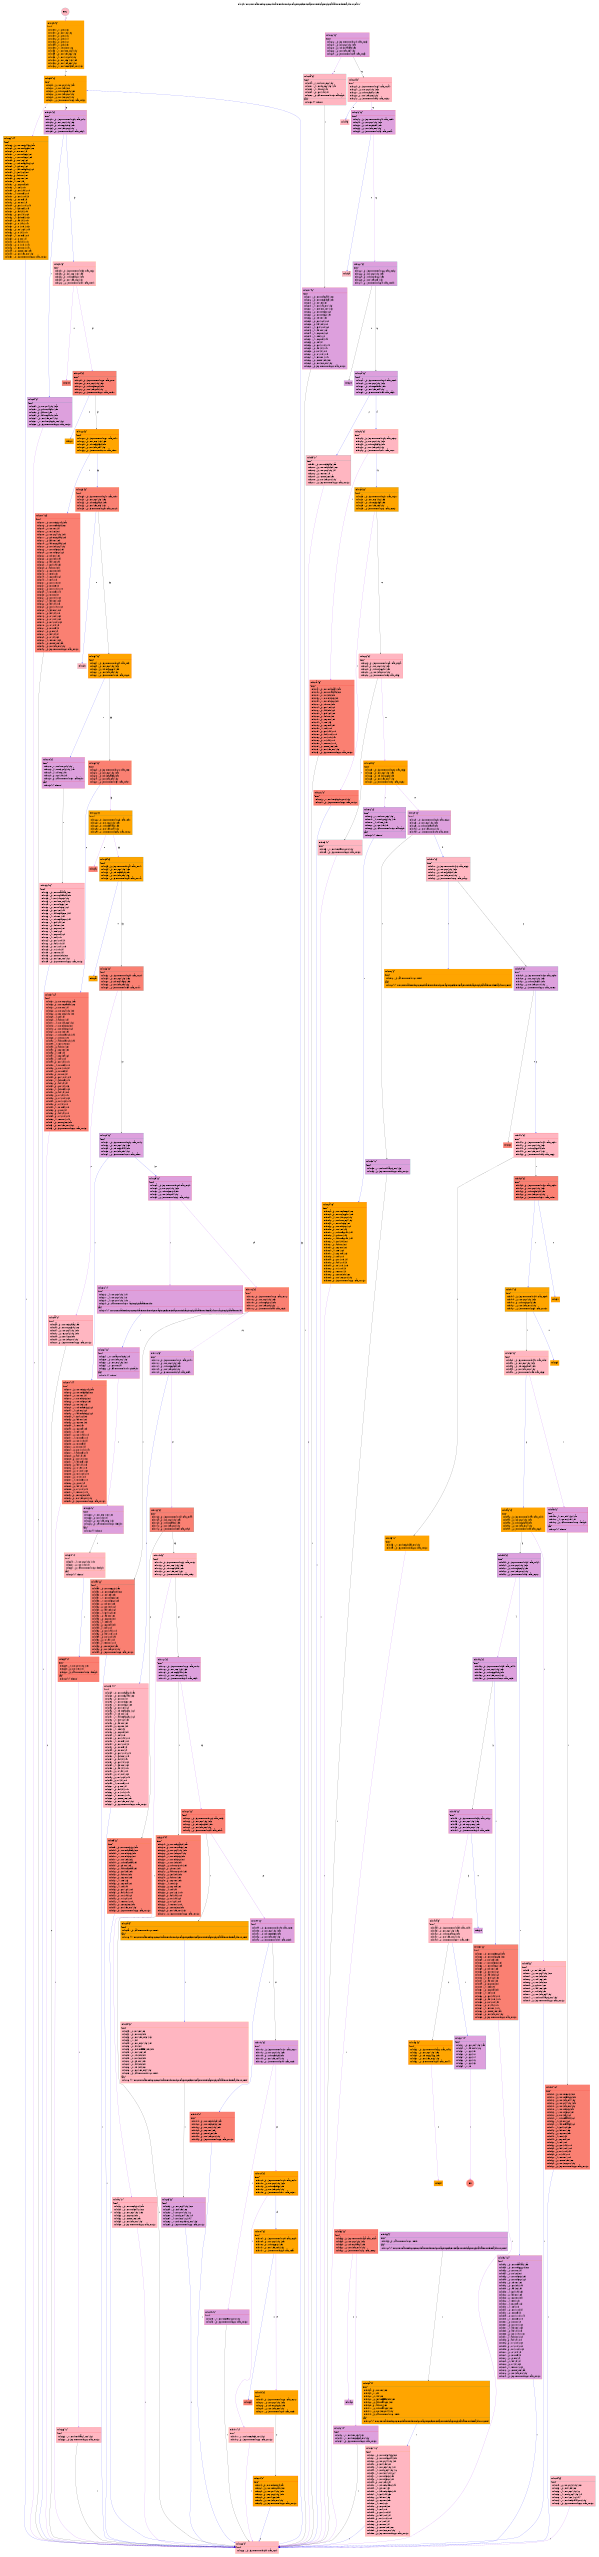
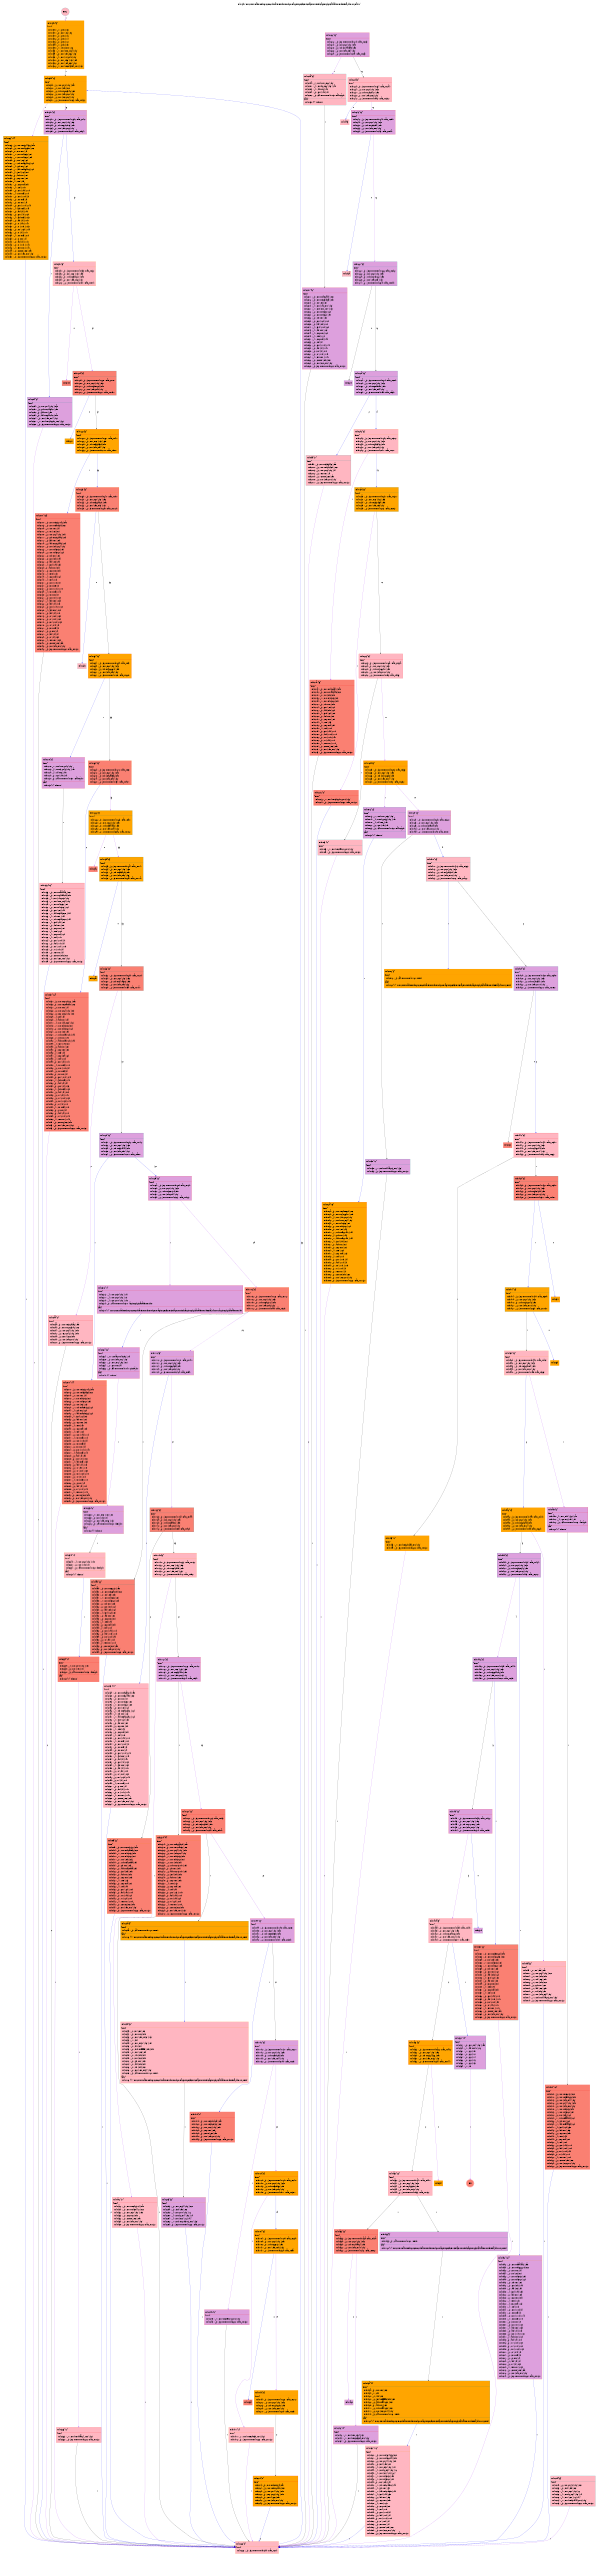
node "0x401a3c [25]": added
